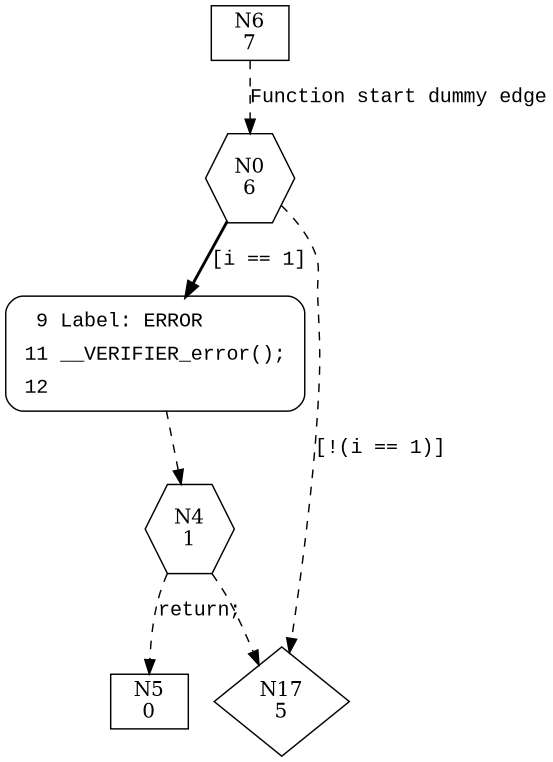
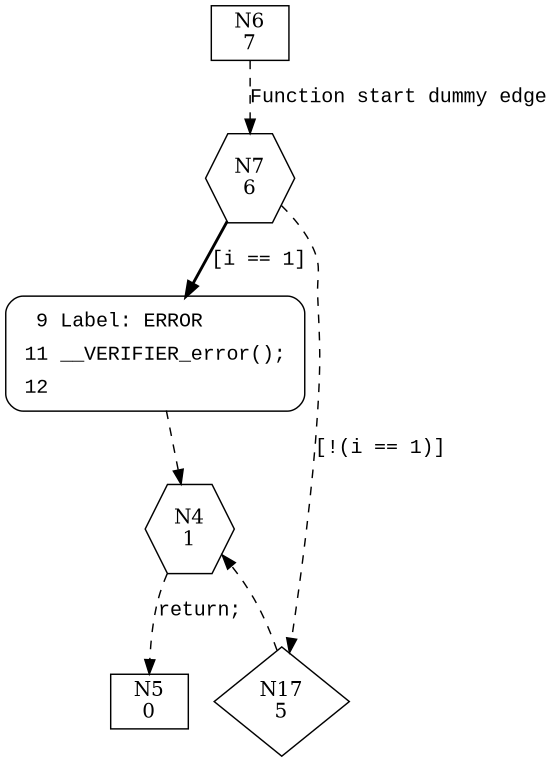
node "N0 6": label "N0 6" -> "N7 6"
edge "N4 1" -> "N17 5": reversed
